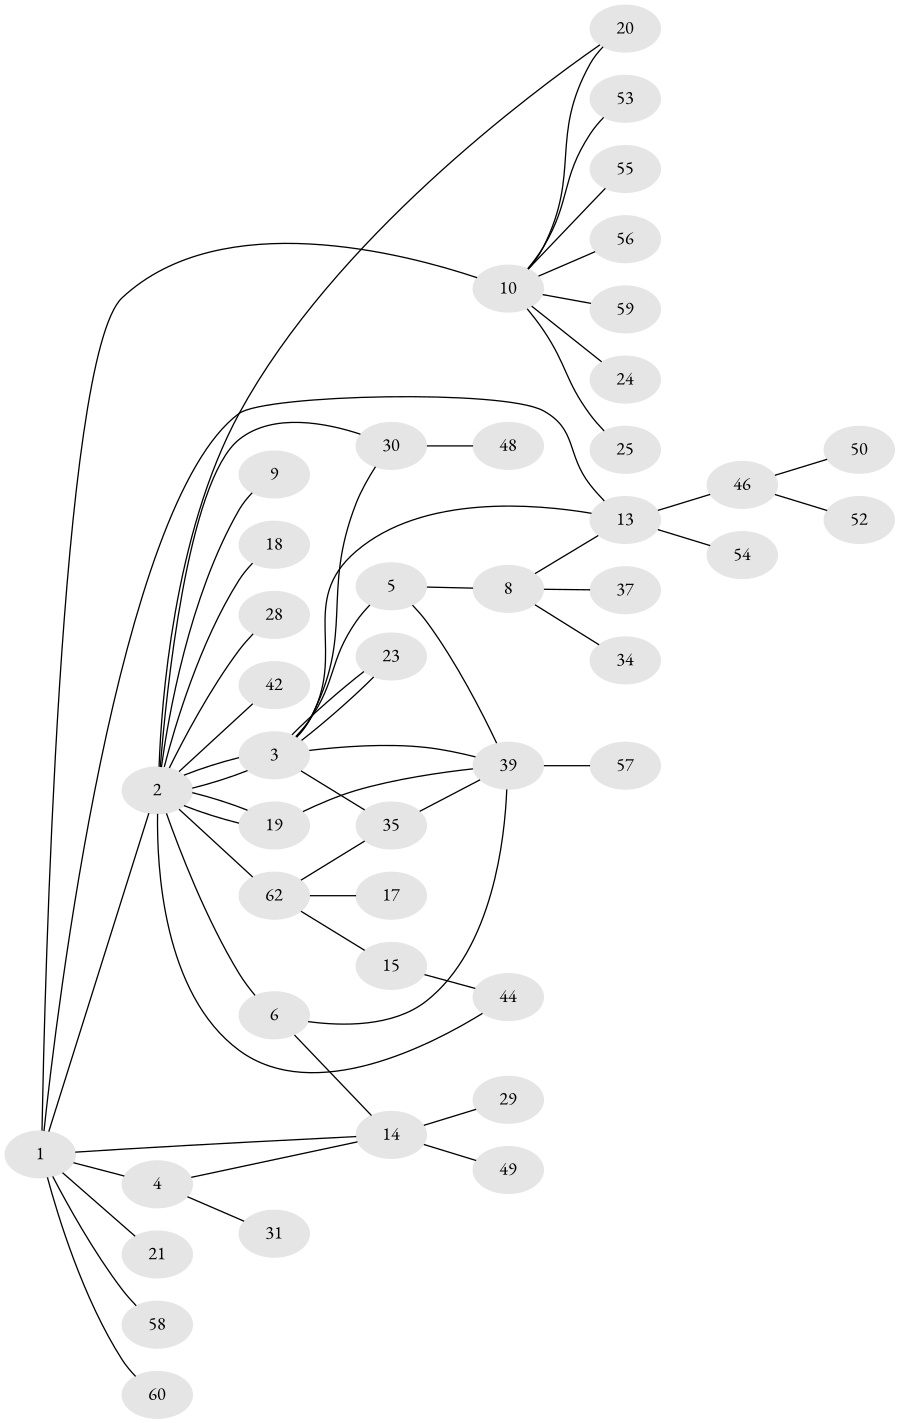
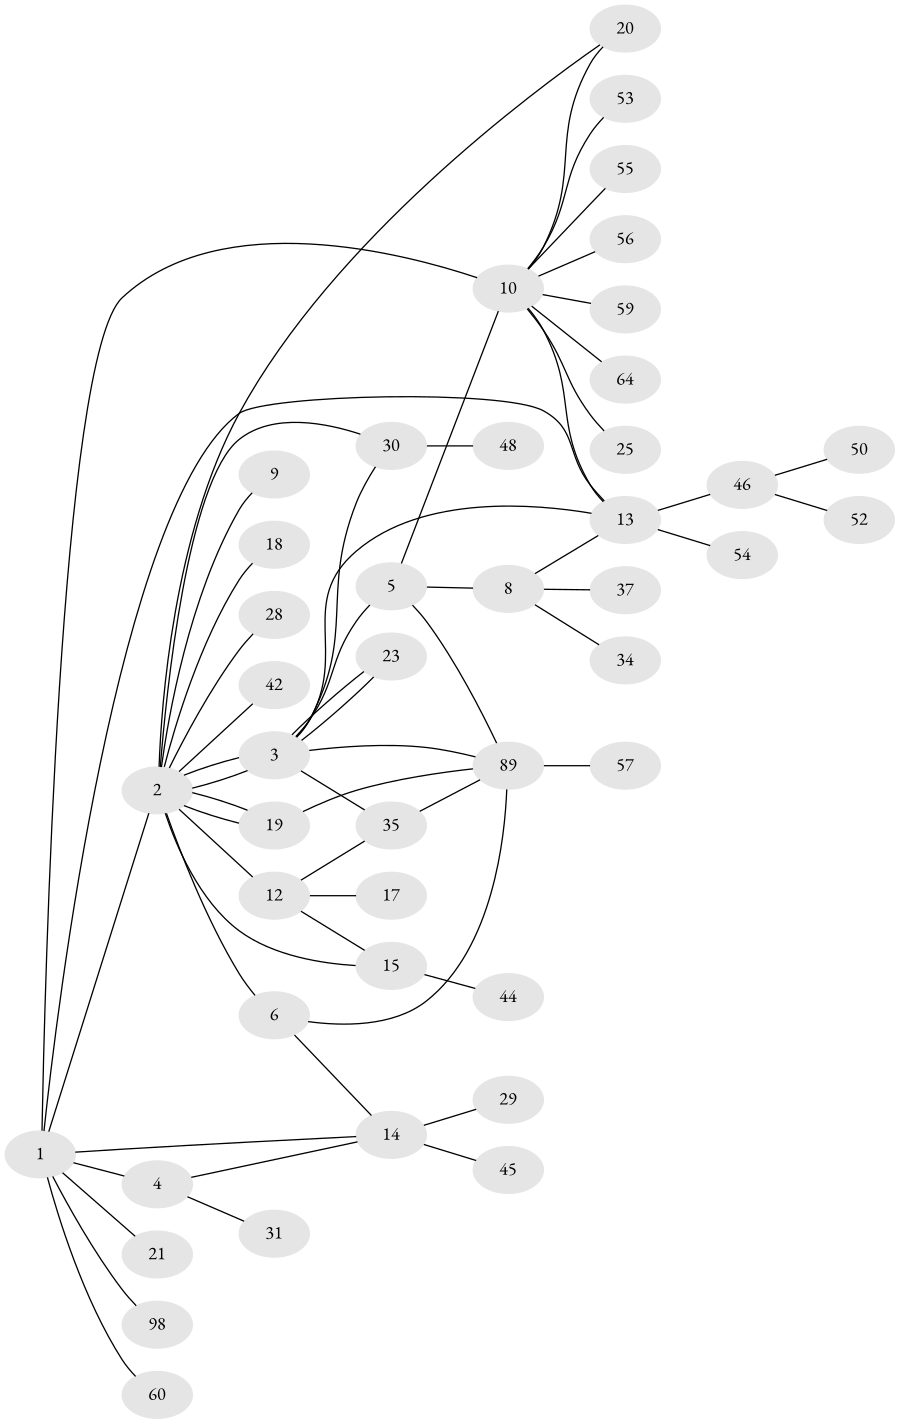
node "24": label "24" -> "64"
edge "10" -- "13": added
edge "10" -- "5": added
node "39": label "39" -> "89"
node "62": label "62" -> "12"
edge "2" -- "44": now "2" -- "15"
node "49": label "49" -> "45"
node "58": label "58" -> "98"
